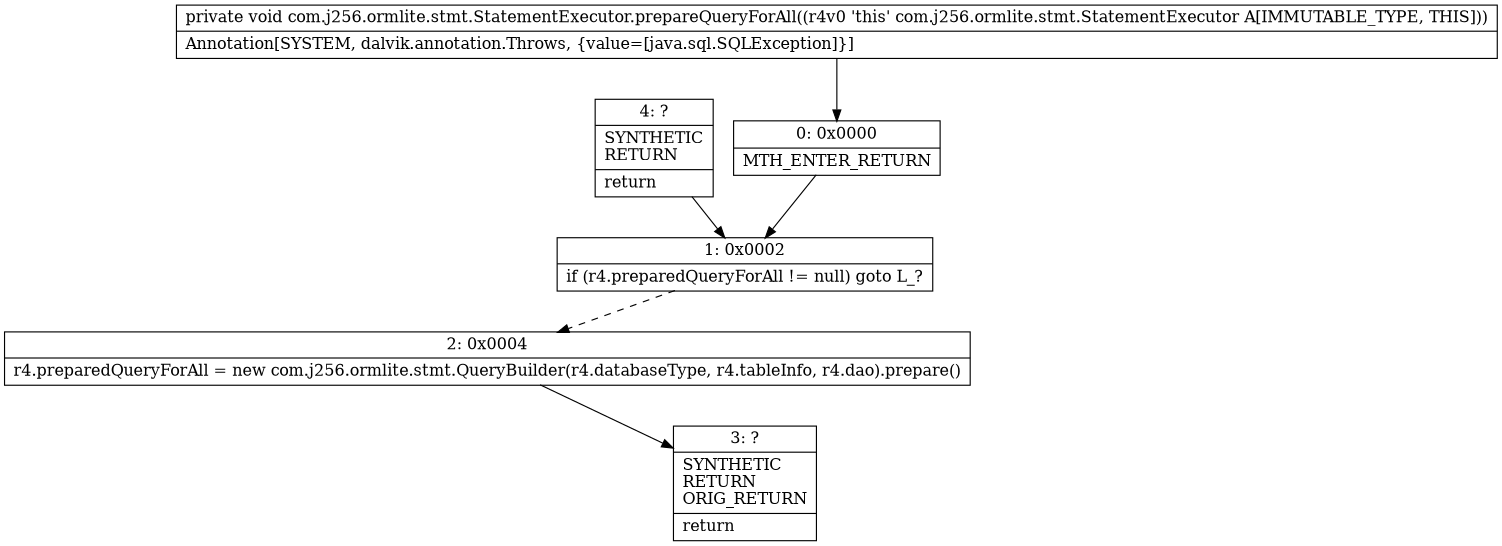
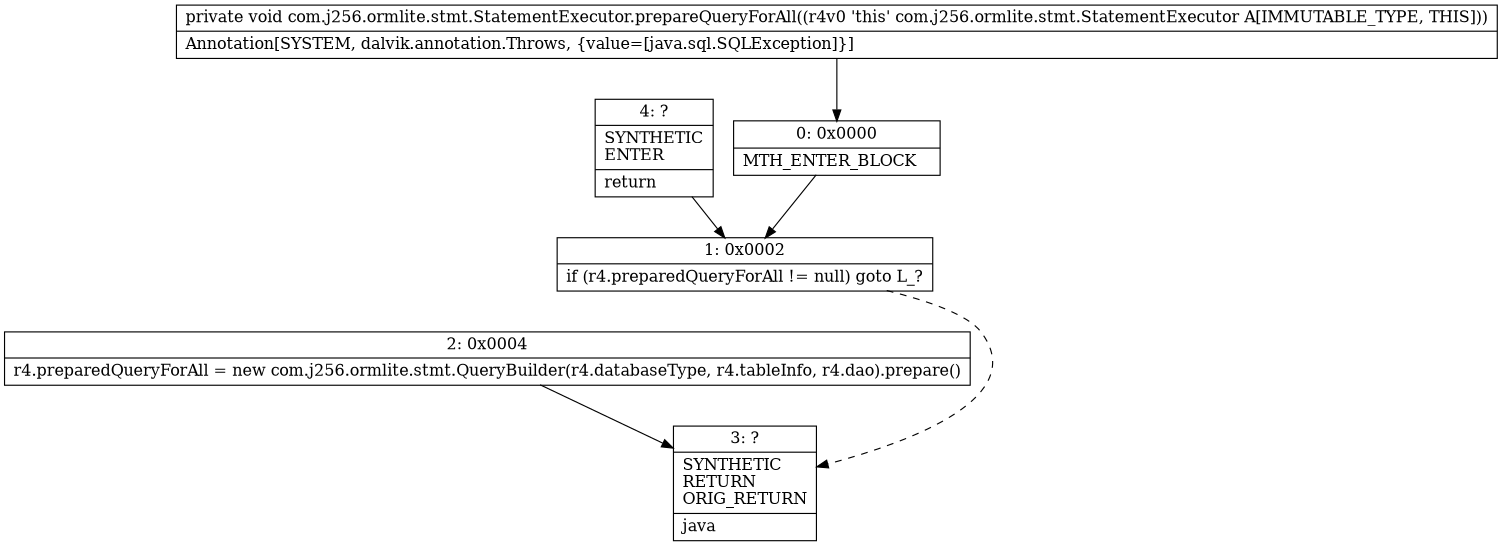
node "4: ?": text "RETURN" -> "ENTER"
node "0: 0x0000": text "MTH_ENTER_RETURN" -> "MTH_ENTER_BLOCK"
edge "1: 0x0002" -> "2: 0x0004": now "1: 0x0002" -> "3: ?"
node "3: ?": text "return" -> "java"
